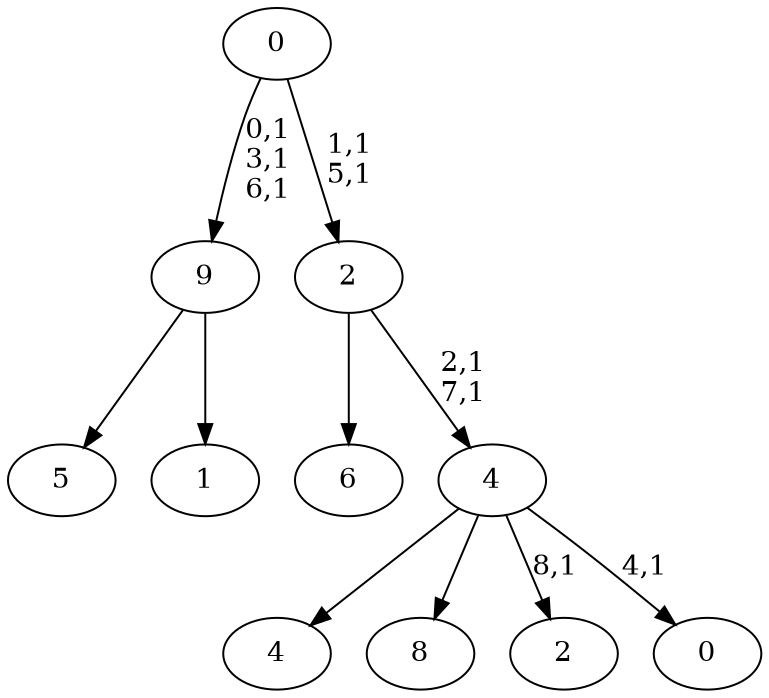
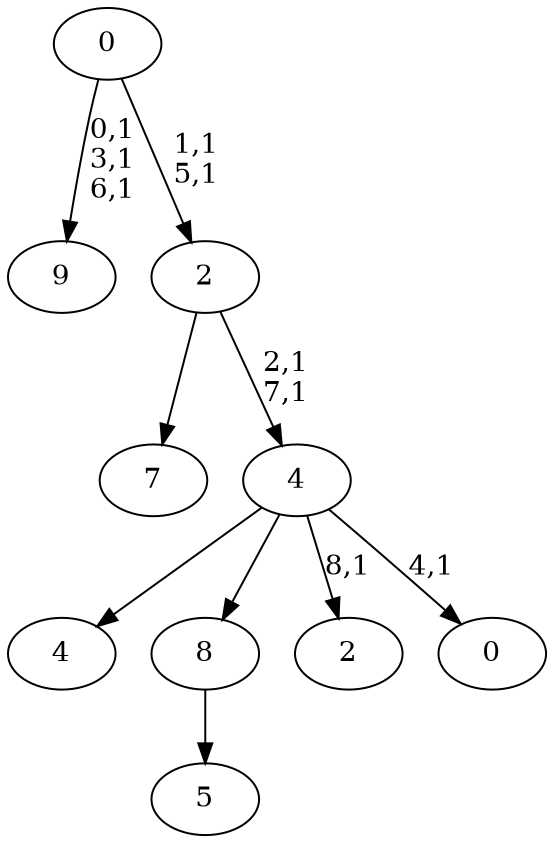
edge "9" -> "5": now "8" -> "5"
node "1": removed
node "6": label "6" -> "7"
